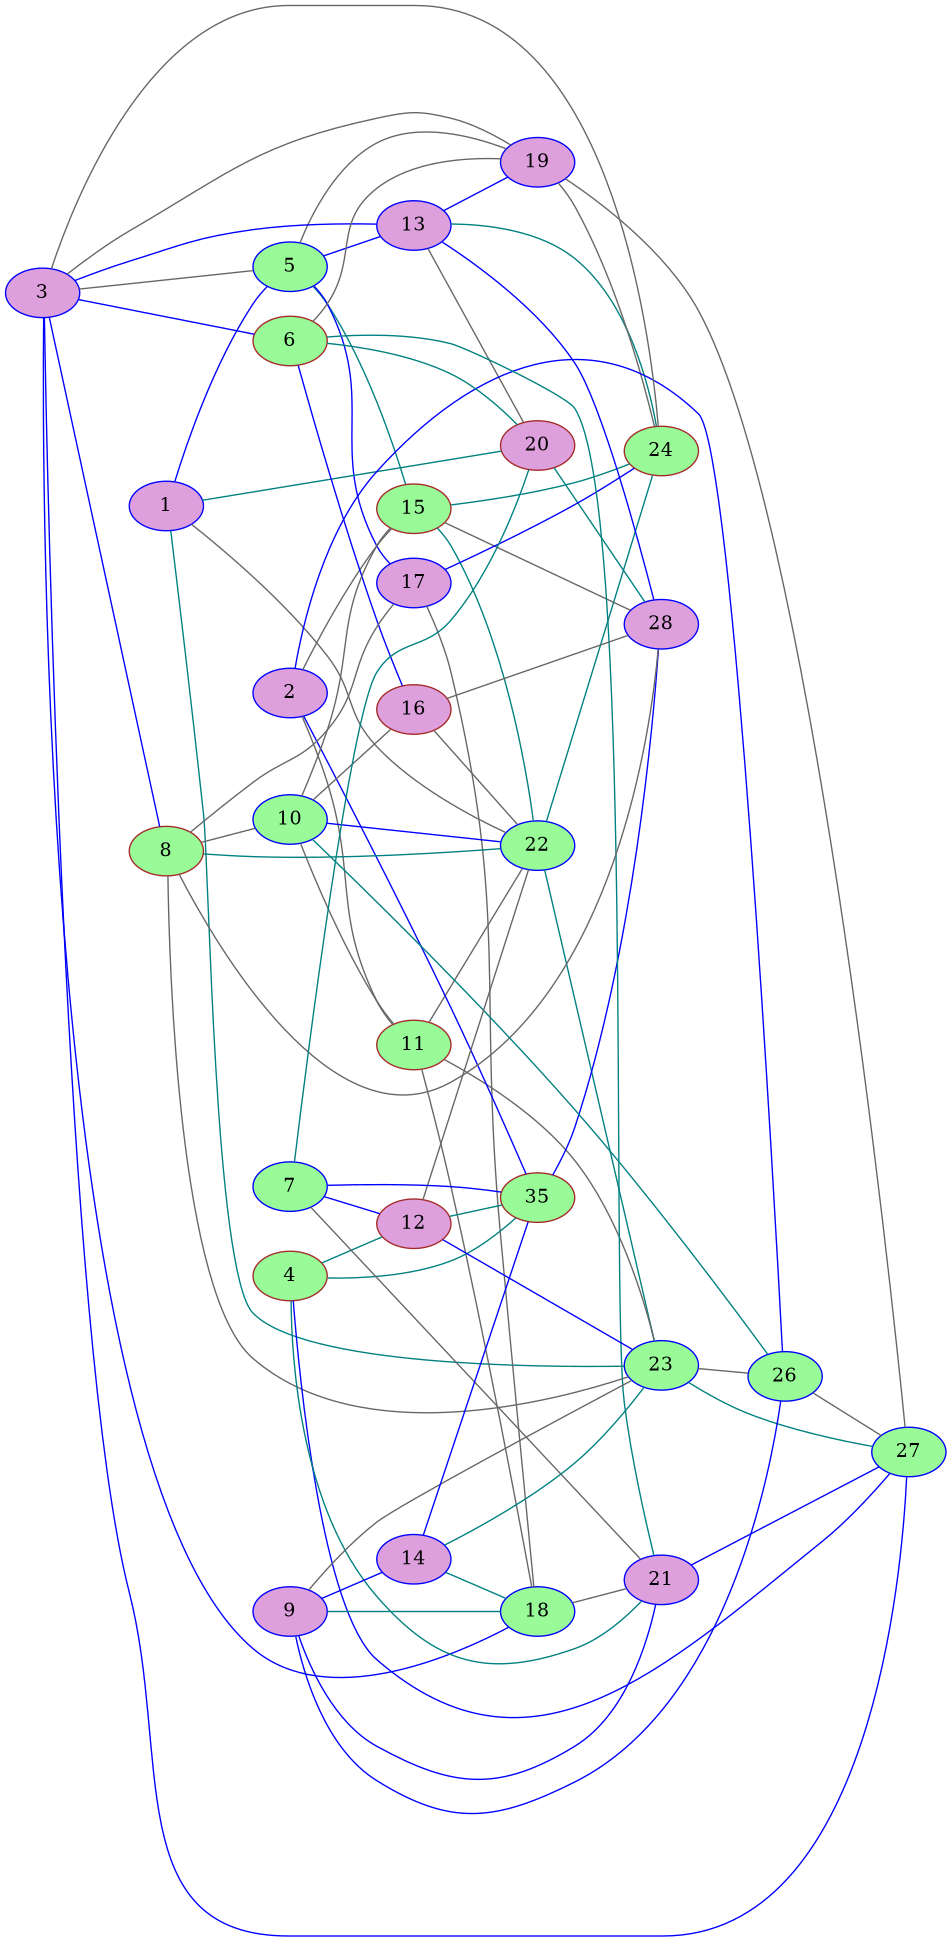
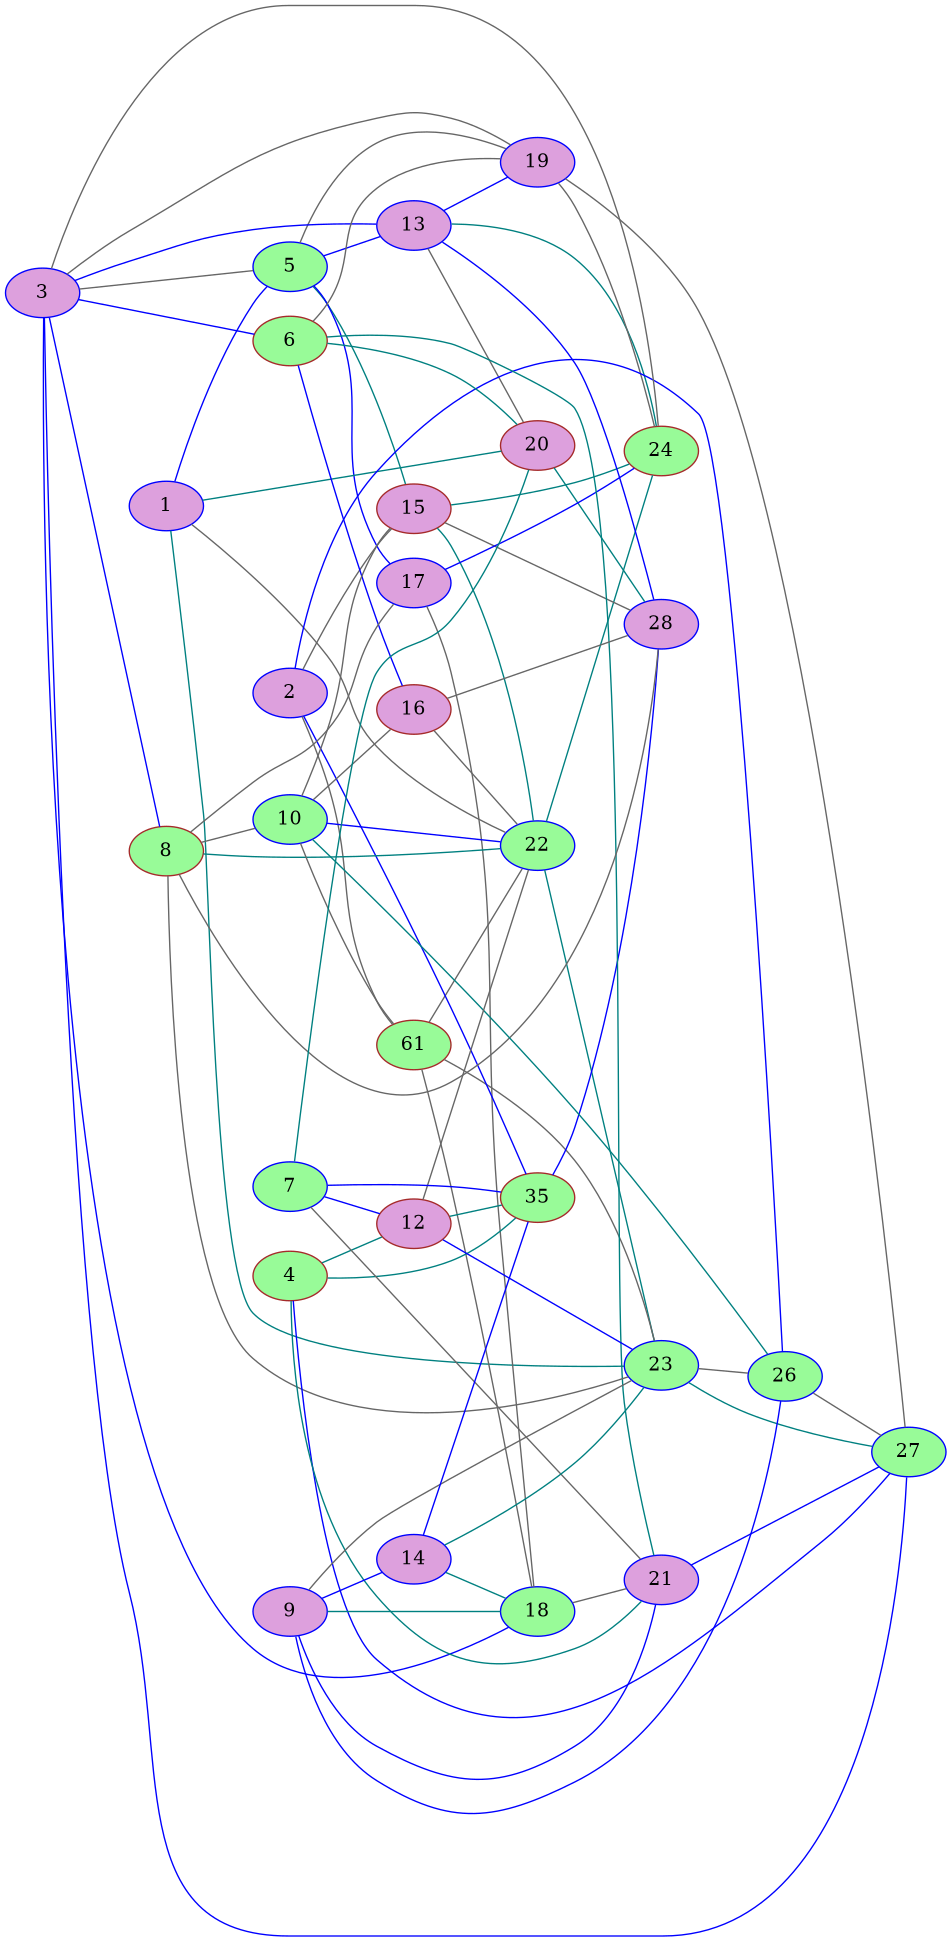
node "15": fillcolor palegreen -> plum
node "11": label "11" -> "61"
